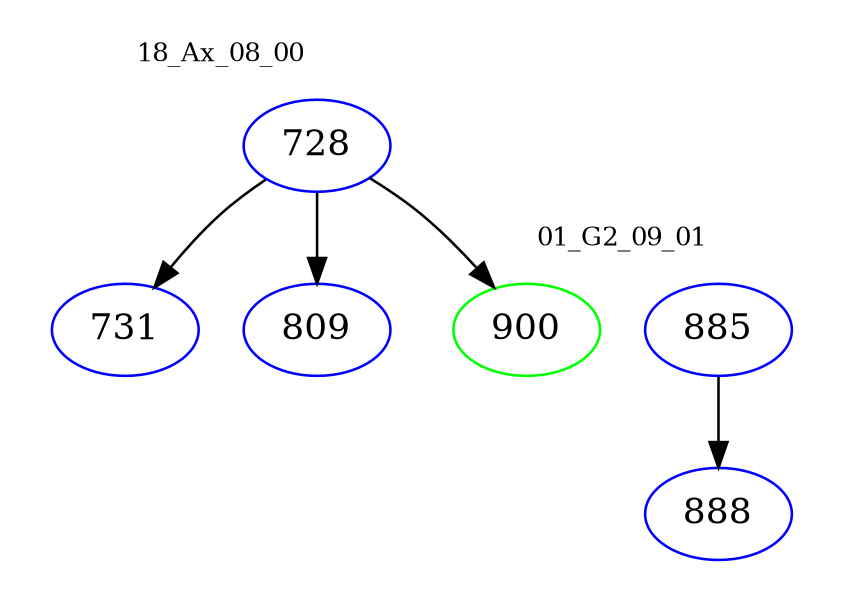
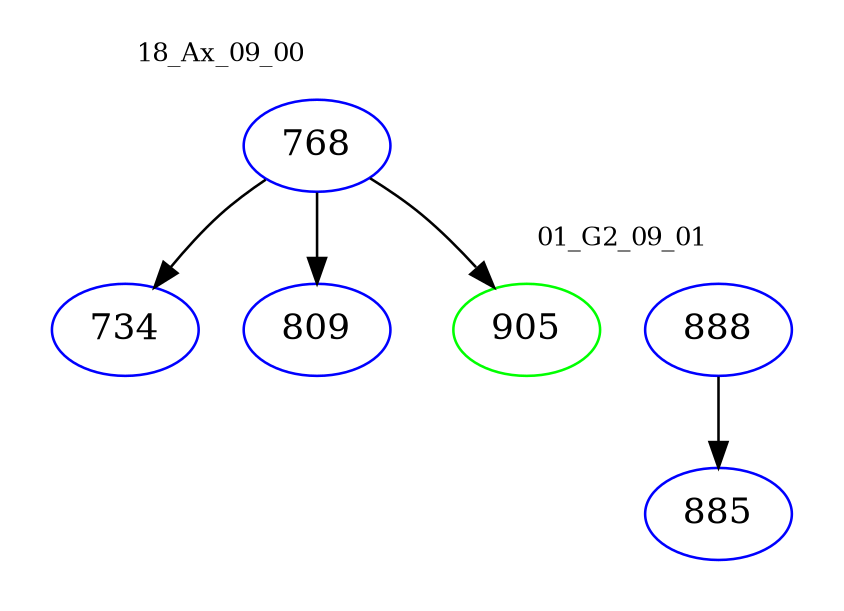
cluster "18_Ax_08_00": label "18_Ax_08_00" -> "18_Ax_09_00"
node "728": label "728" -> "768"
node "731": label "731" -> "734"
node "900": label "900" -> "905"
edge "885" -> "888": reversed
